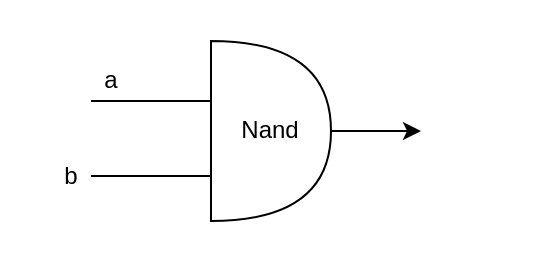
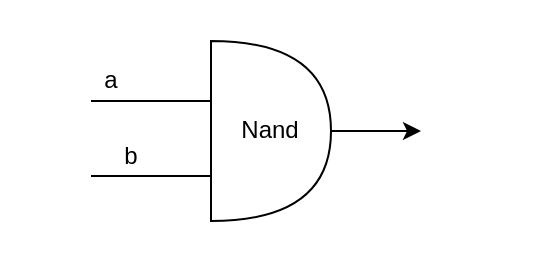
node "b": moved (71, 177) -> (131, 157)
